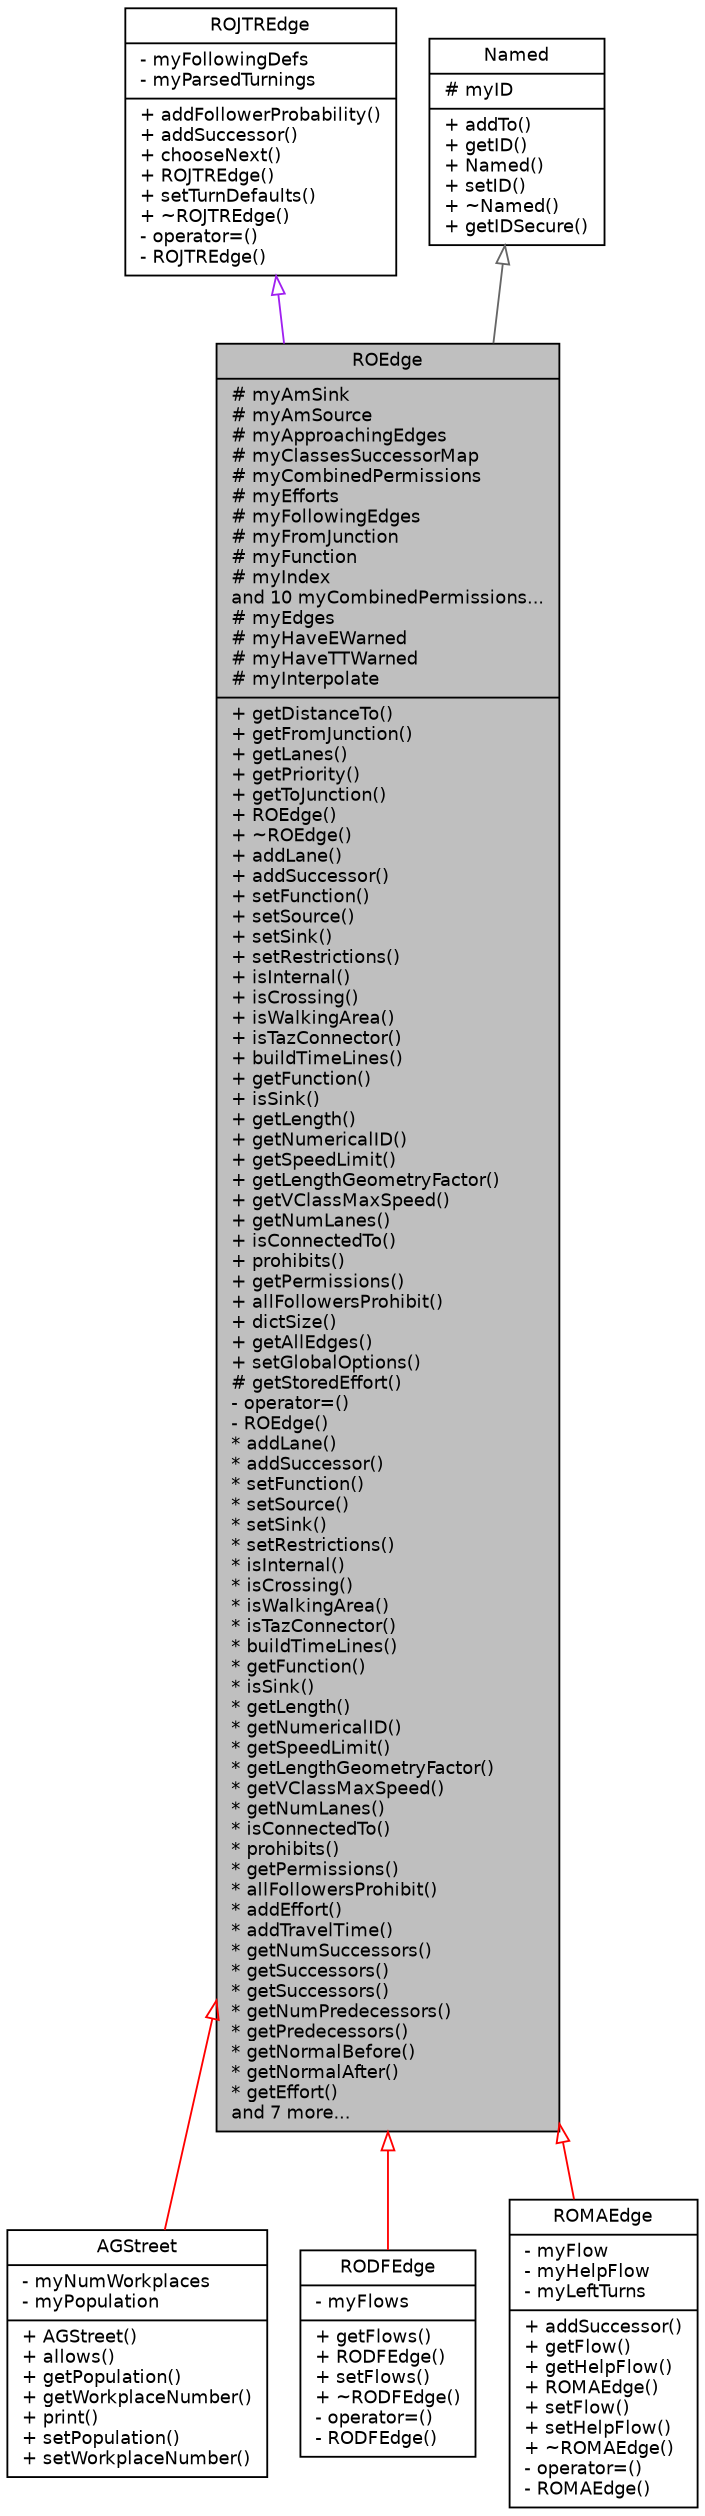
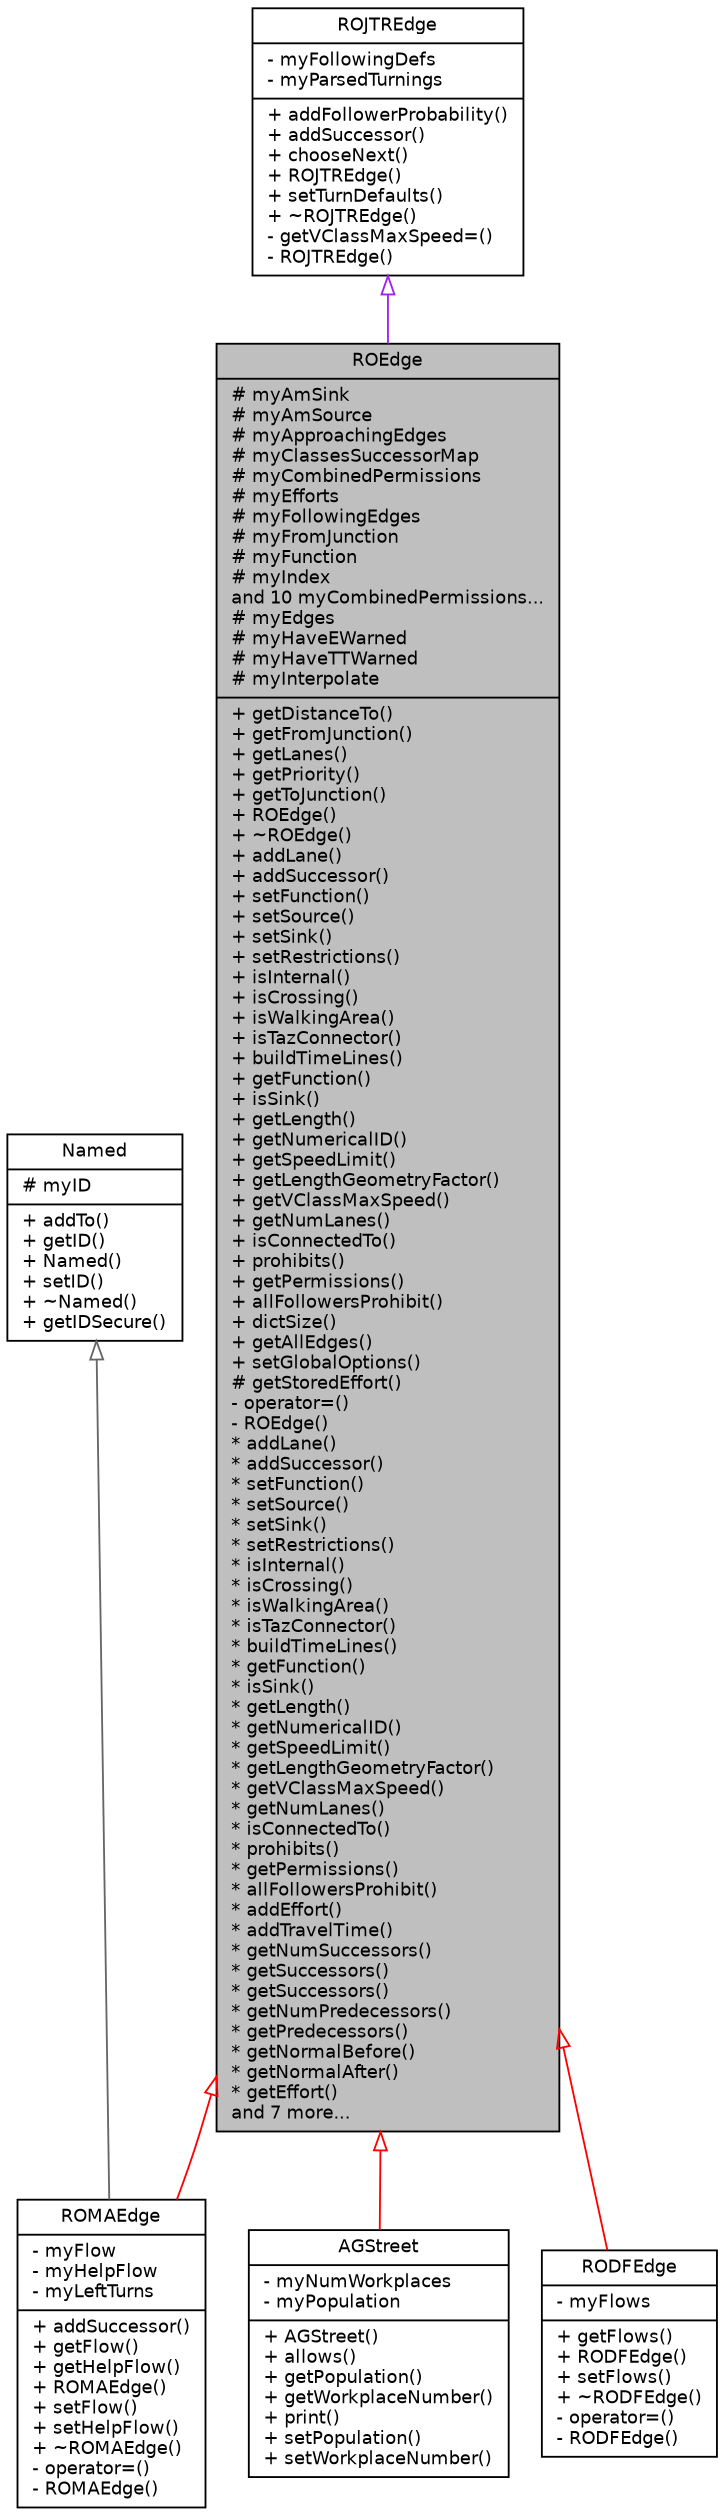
node "ROJTREdge": text "- operator=()" -> "- getVClassMaxSpeed=()"
edge "ROEdge" -> "Named": now "ROMAEdge" -> "Named"
